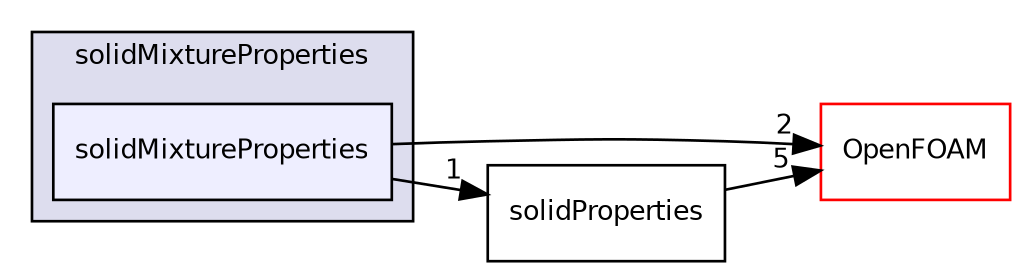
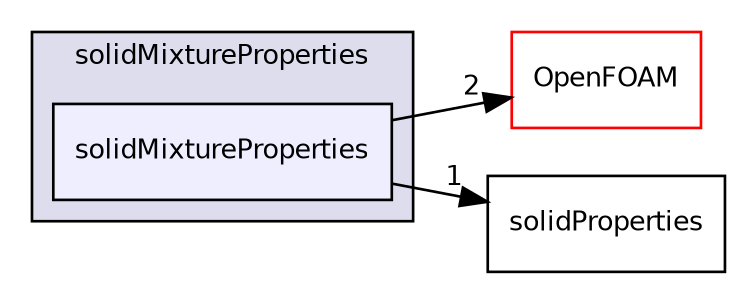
edge "solidProperties" -> "OpenFOAM": removed
